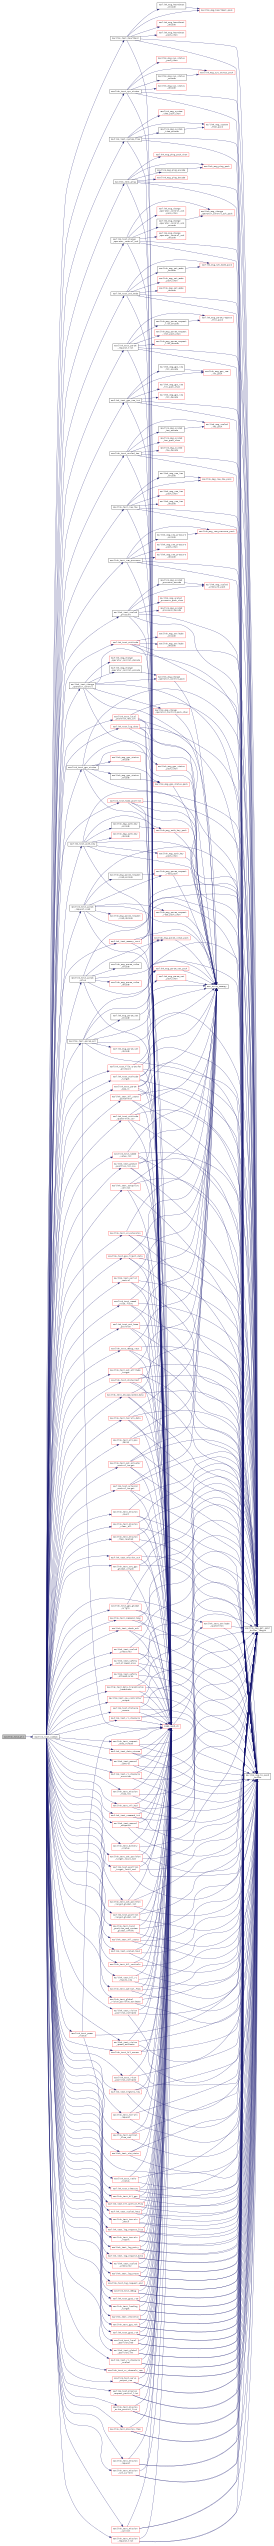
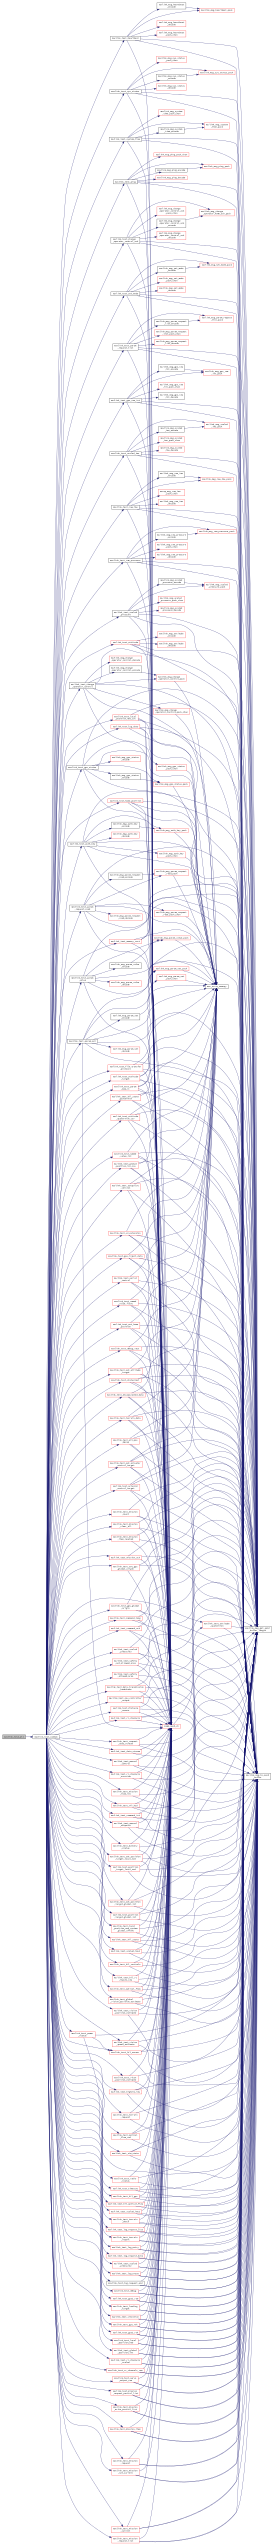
node "mavlink_msg_change _operator_control_ack_pack": label "mavlink_msg_change _operator_control_ack_pack" -> "mavlink_msg_change _operator_home_ack_pack"
node "mavlink_msg_gps_raw _int_decode": color red -> black
node "mavlink_msg_raw_imu _pack_chan": label "mavlink_msg_raw_imu _pack_chan" -> "mocap_msg_raw_imu _pack_chan"
node "mavlink_test_check_ack": label "mavlink_test_check_ack" -> "mavlink_test_command_ack"
edge "mavlink_test_data_stream" -> "mavlink_msg_to_send _buffer": removed
edge "mavlink_test_power _status" -> "comm_send_ch": now "mavlink_test_power _status" -> "mavlink_test_hil_sensor"
node "mavlink_test_log_request_end": color red -> black
